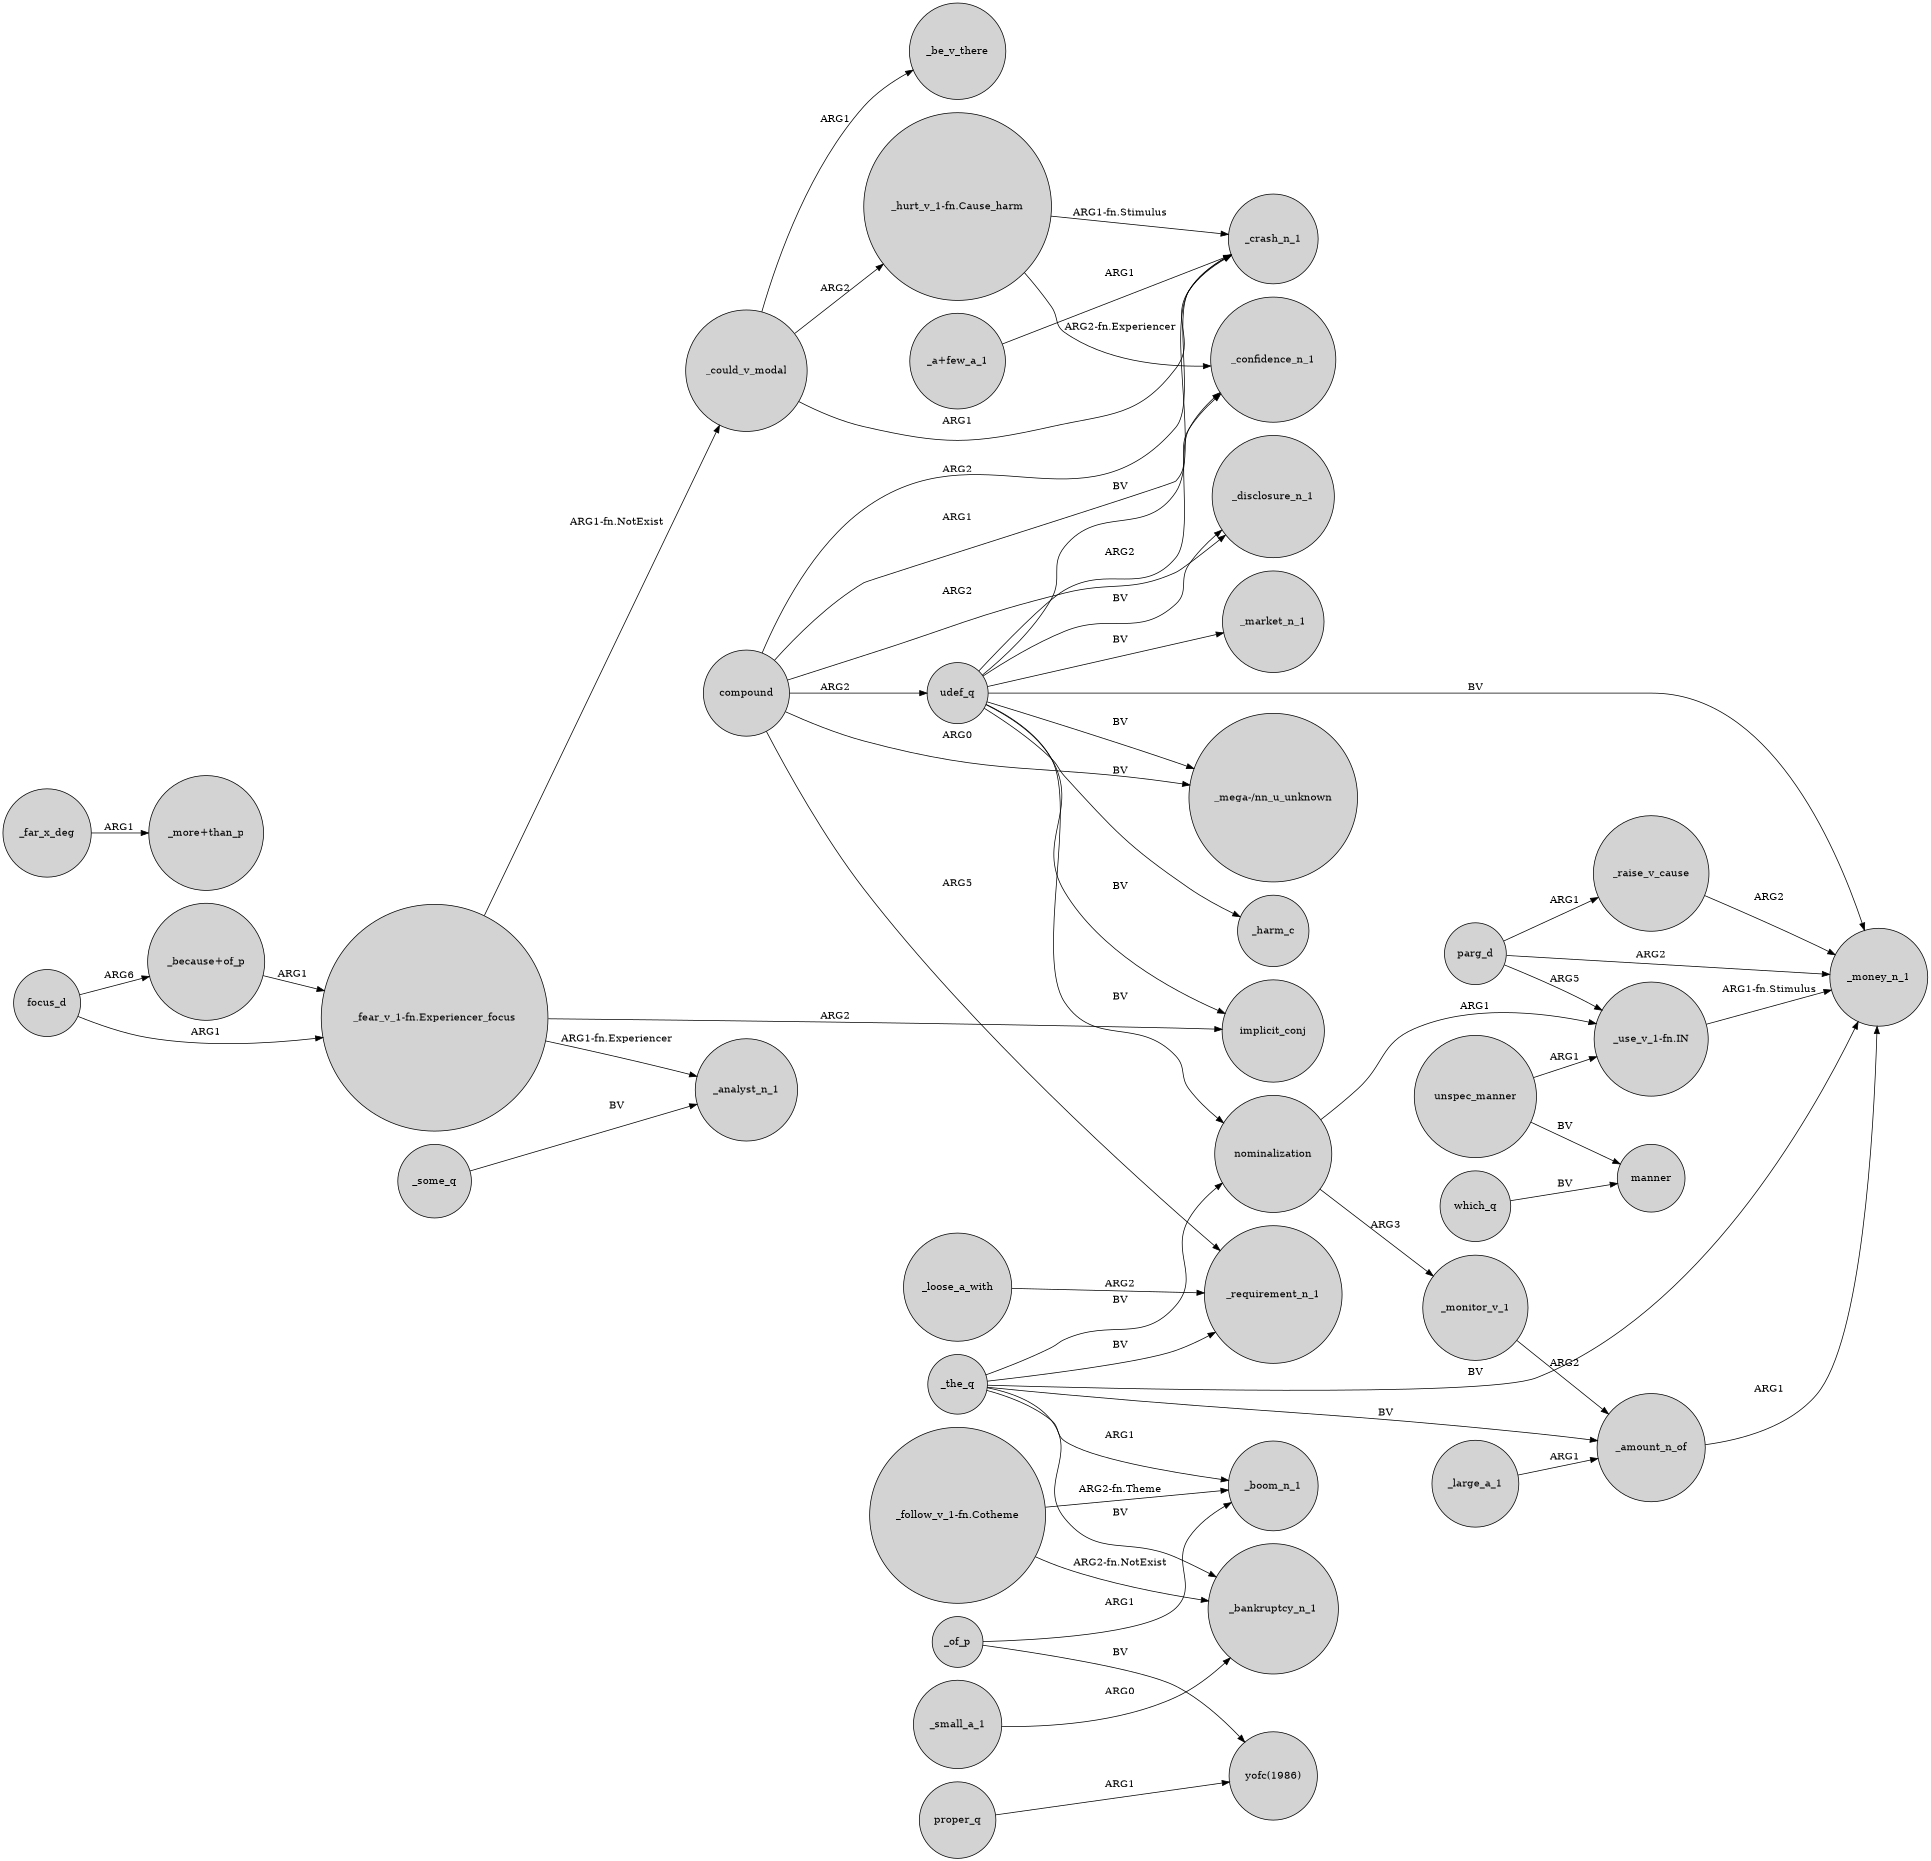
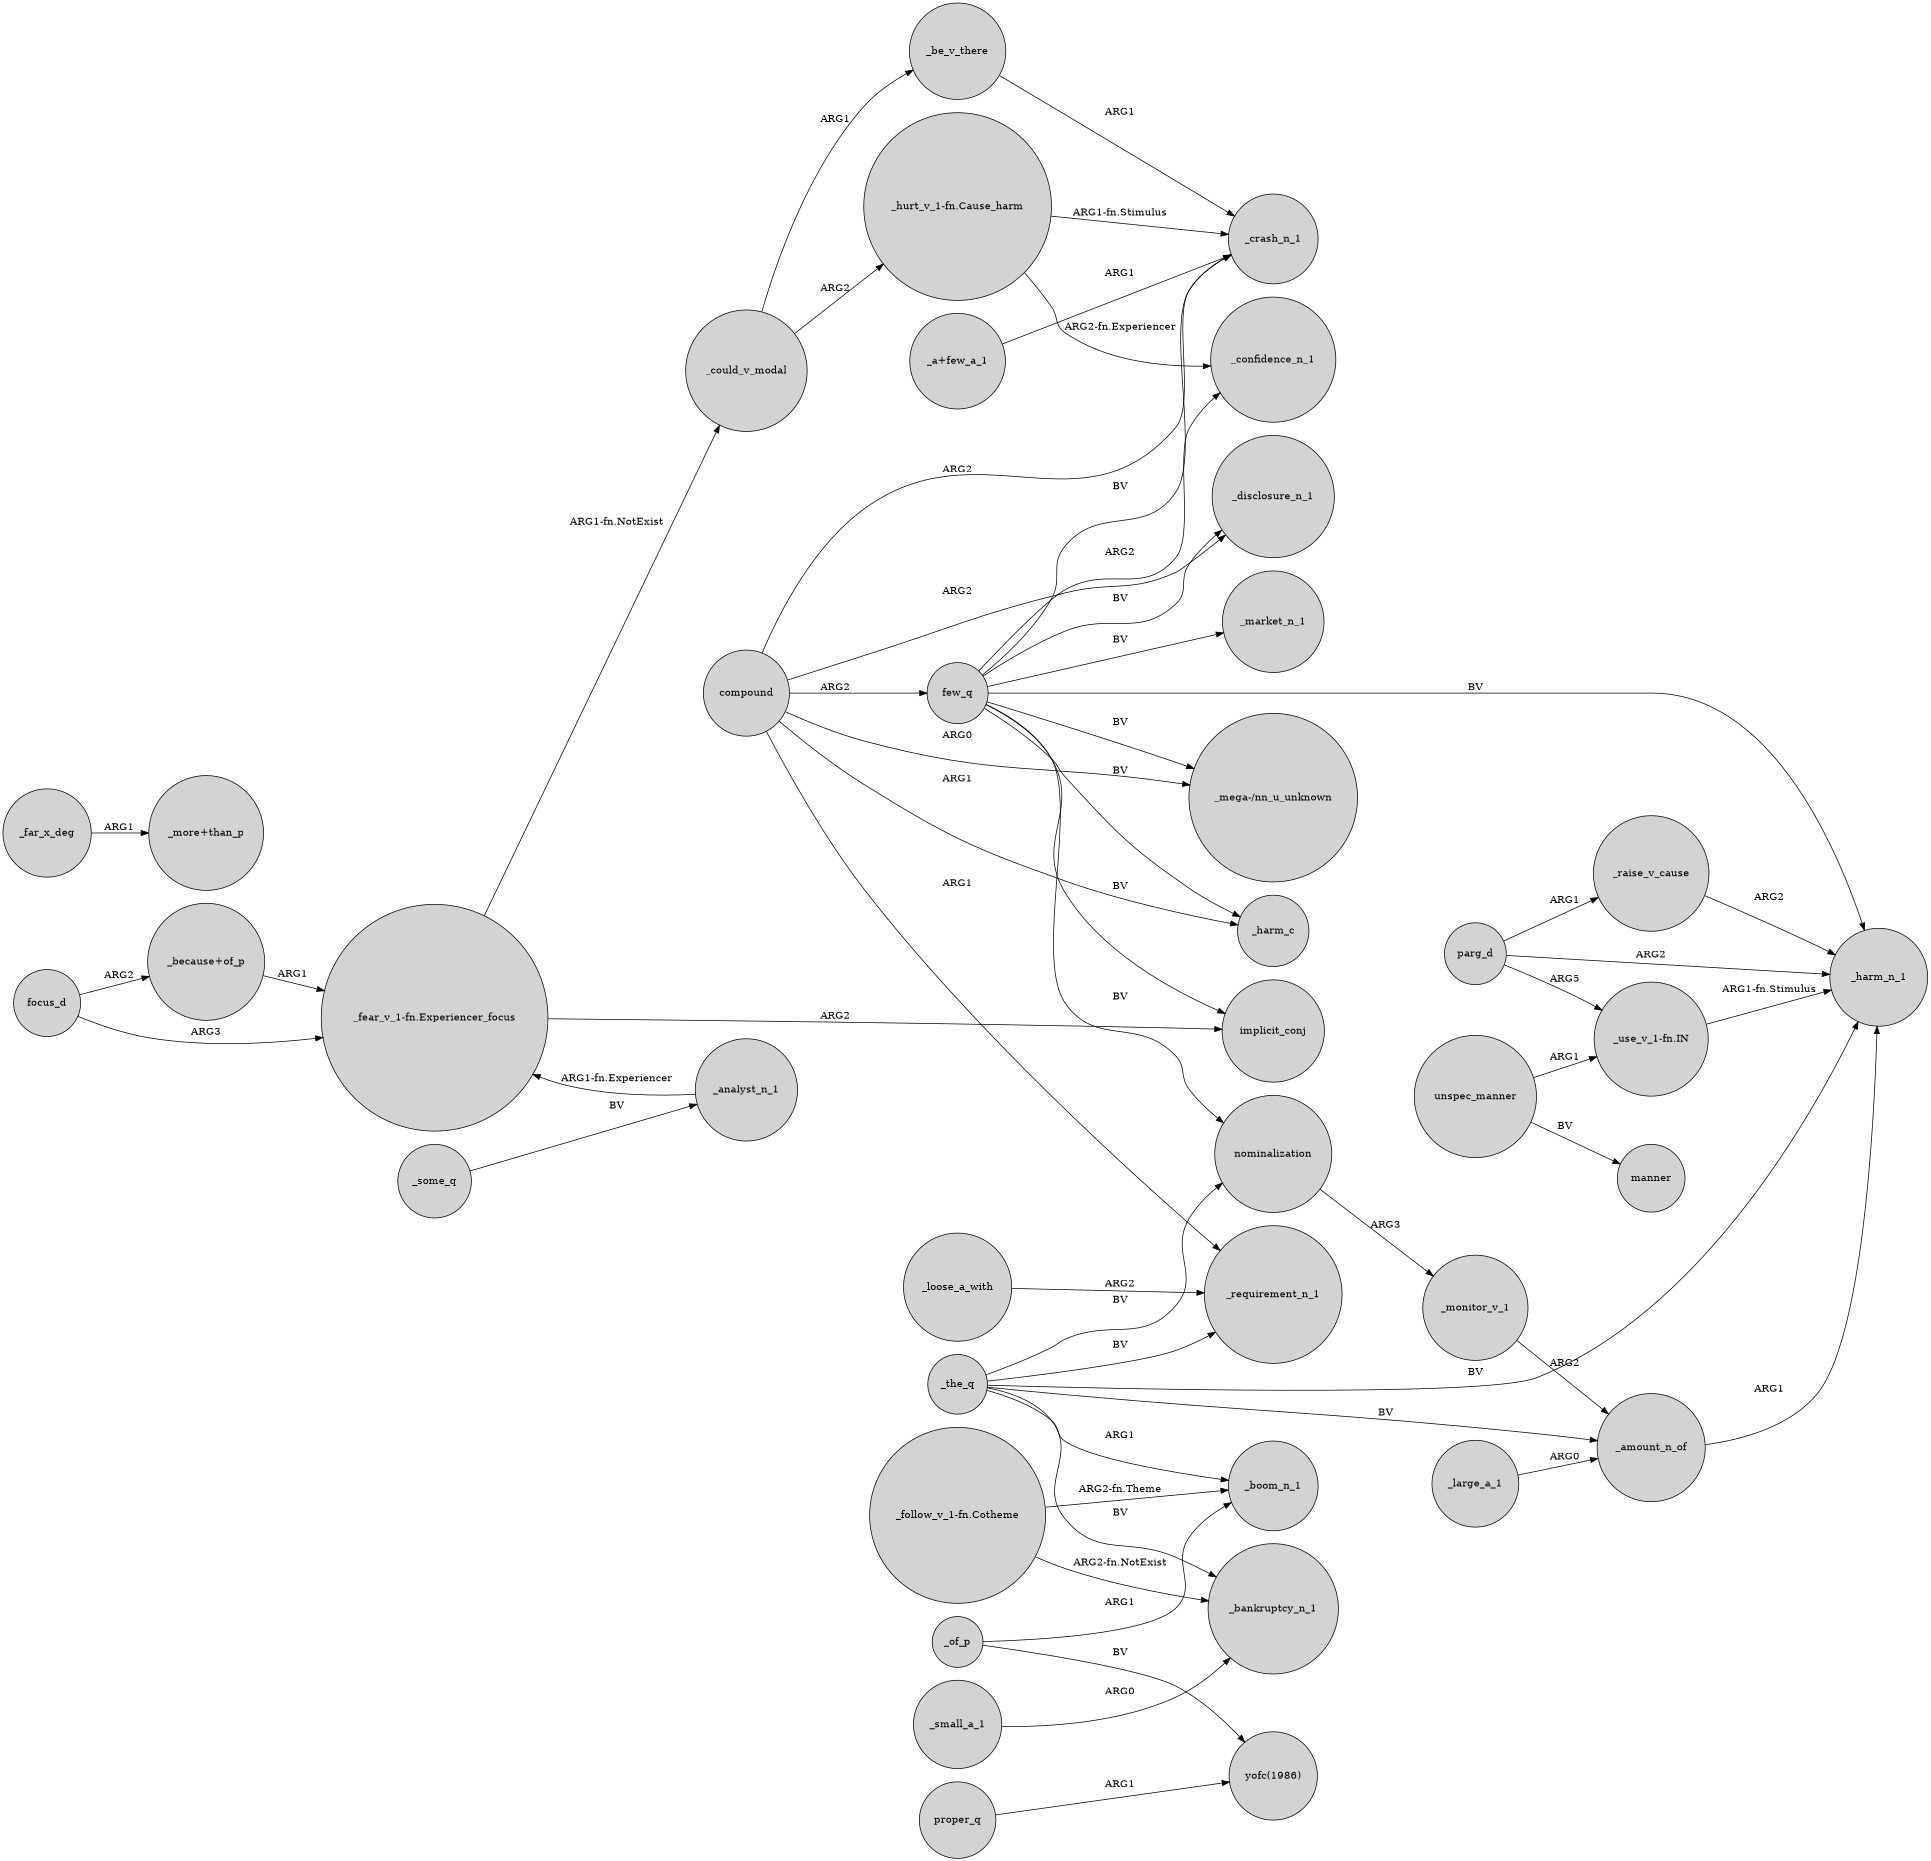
edge "_could_v_modal" -> "_crash_n_1": now "_be_v_there" -> "_crash_n_1"
edge "compound" -> "_confidence_n_1": now "compound" -> "_harm_c"
node "udef_q": label "udef_q" -> "few_q"
edge "compound" -> "_requirement_n_1": label "ARG5" -> "ARG1"
edge "focus_d" -> "_because+of_p": label "ARG6" -> "ARG2"
node "_money_n_1": label "_money_n_1" -> "_harm_n_1"
edge "nominalization" -> "_use_v_1-fn.IN": removed, label "ARG1"
edge "focus_d" -> "_fear_v_1-fn.Experiencer_focus": label "ARG1" -> "ARG3"
edge "_fear_v_1-fn.Experiencer_focus" -> "_analyst_n_1": reversed
node "which_q": removed
edge "_large_a_1" -> "_amount_n_of": label "ARG1" -> "ARG0"
